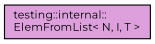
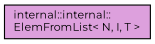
node "testing::internal:: ElemFromList< N, I, T >": label "testing::internal:: ElemFromList< N, I, T >" -> "internal::internal:: ElemFromList< N, I, T >"
